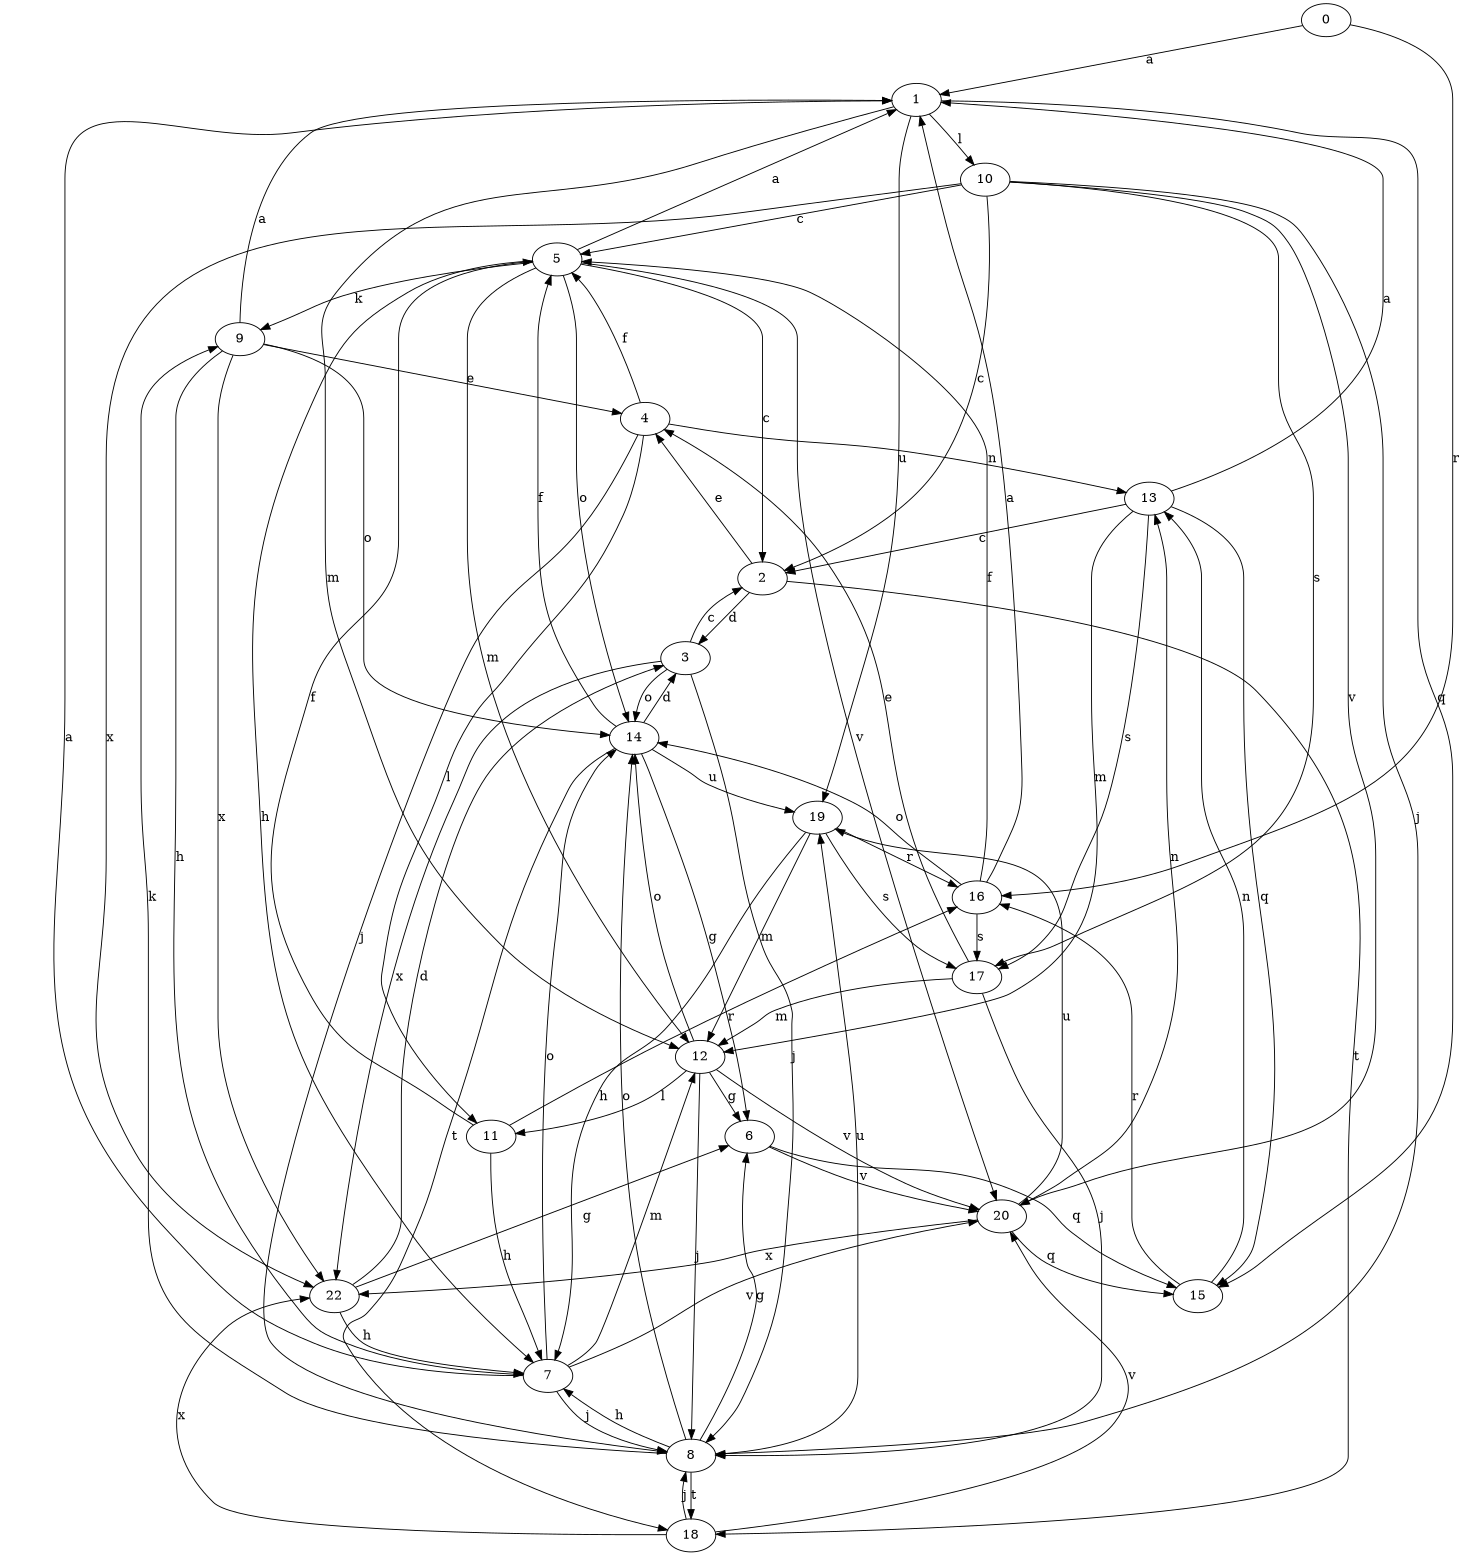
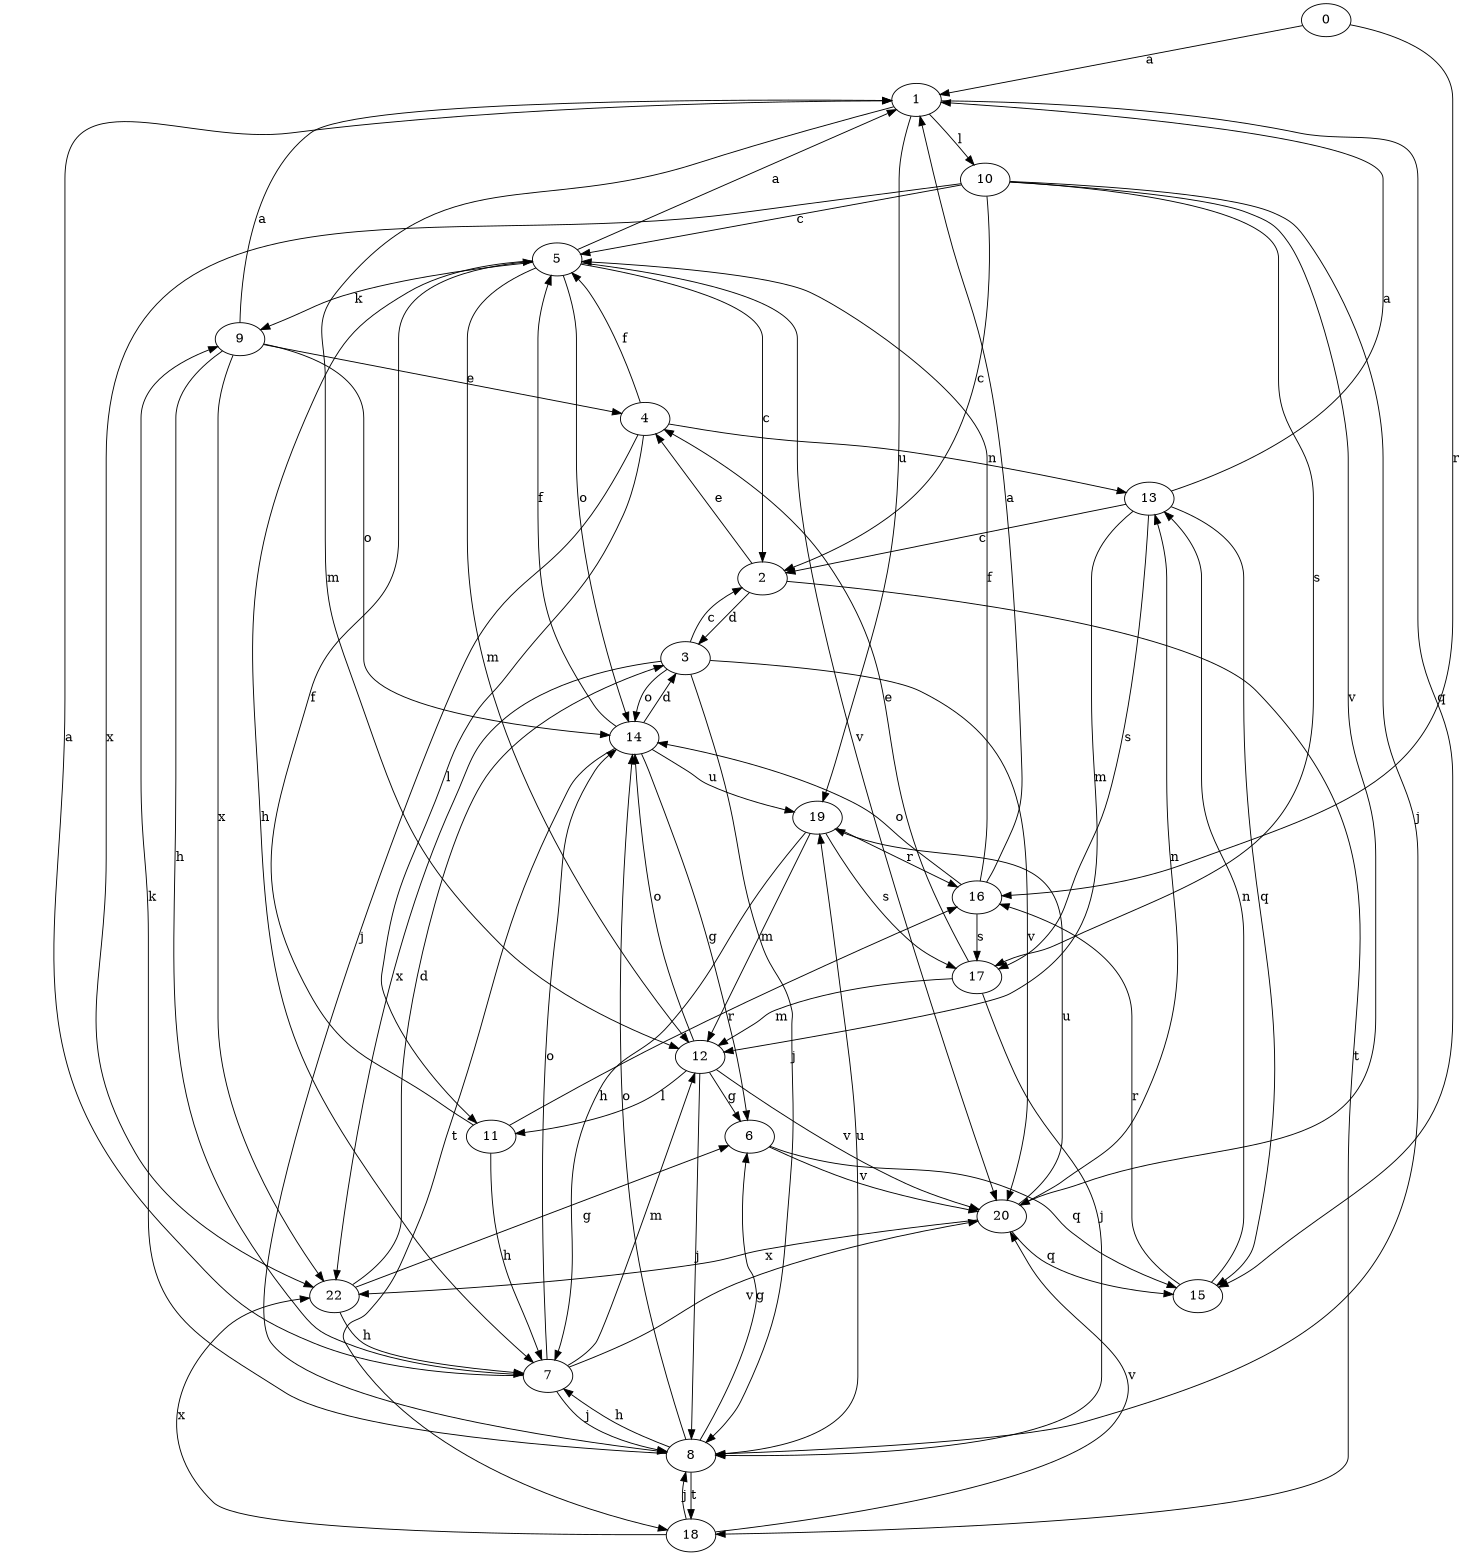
edge "3" -> "20": added, label "v"
